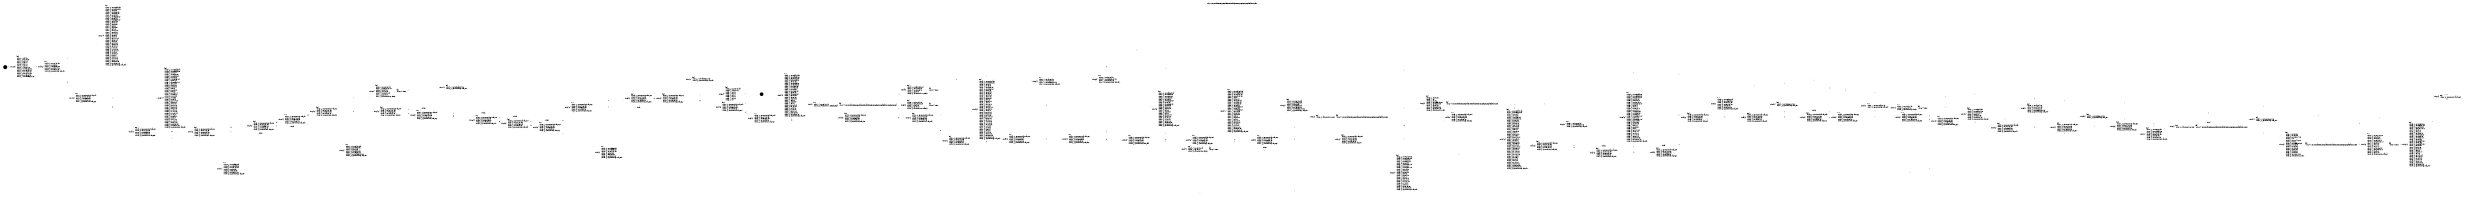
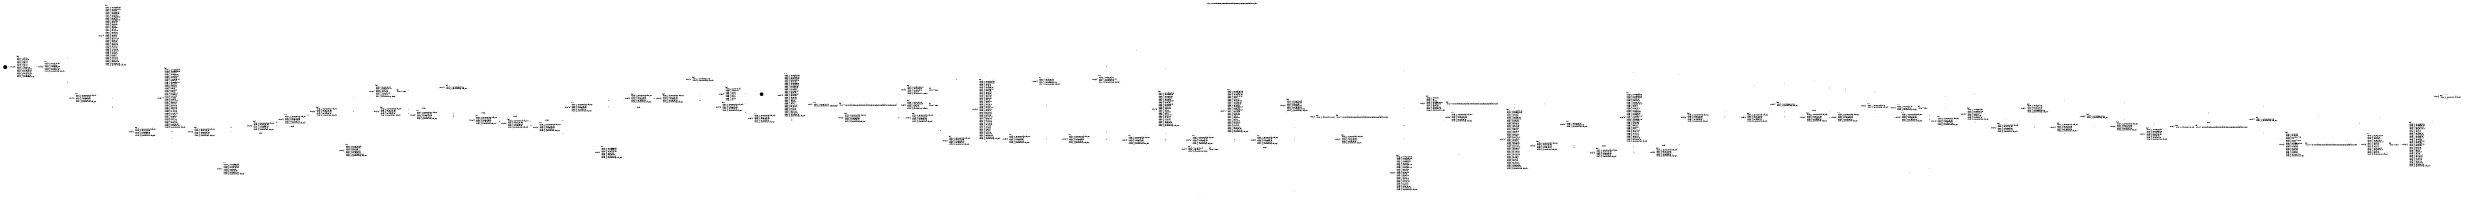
node "0x401db5 [27]": removed
